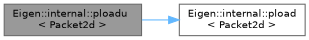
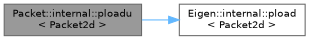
node "Eigen::internal::ploadu < Packet2d >": label "Eigen::internal::ploadu < Packet2d >" -> "Packet::internal::ploadu < Packet2d >"
